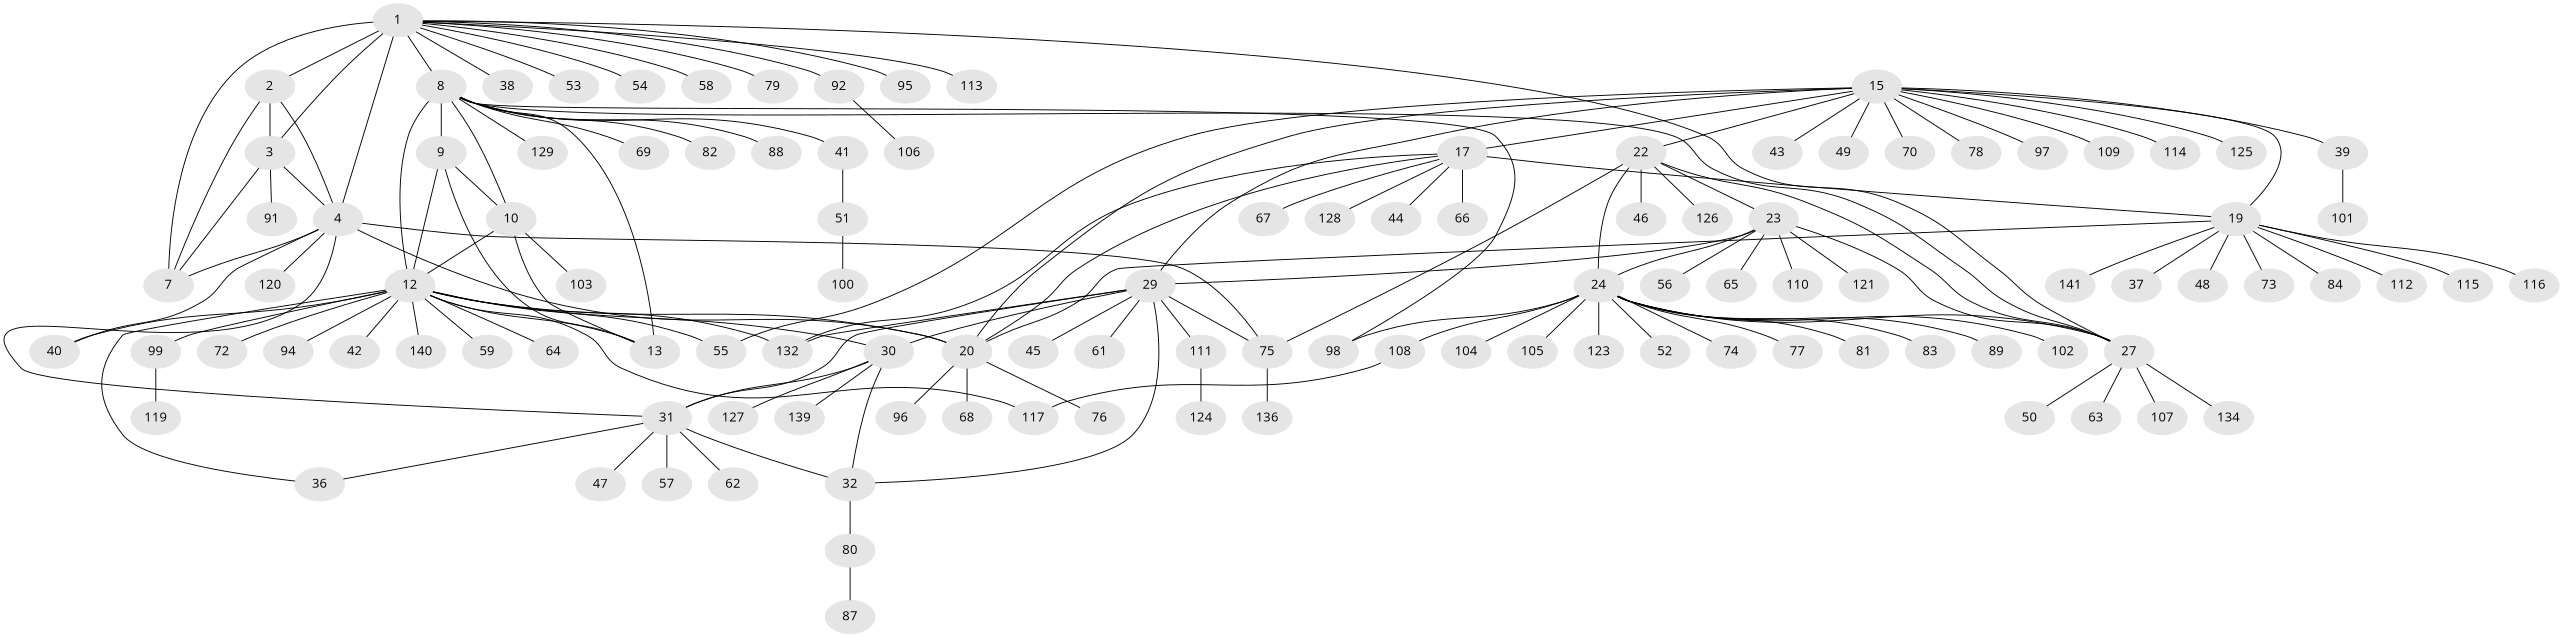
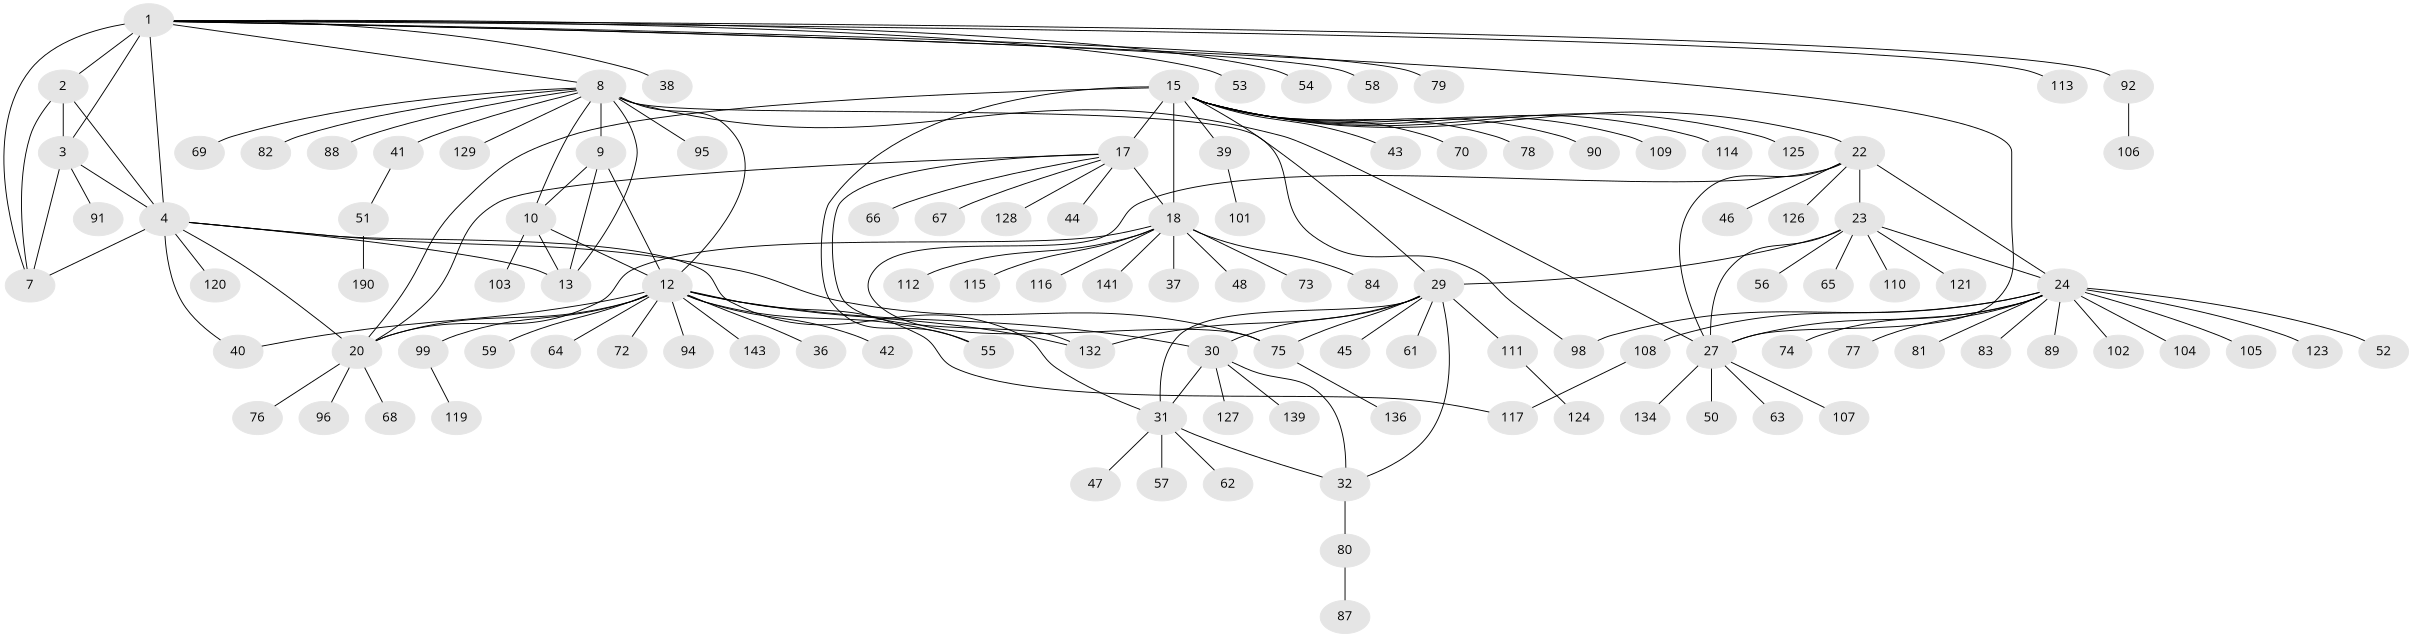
edge "1" -- "95": now "8" -- "95"
node "49": removed
node "97": label "97" -> "90"
node "19": label "19" -> "18"
node "100": label "100" -> "190"
edge "12" -- "13": now "4" -- "13"
node "140": label "140" -> "143"
edge "31" -- "36": removed
